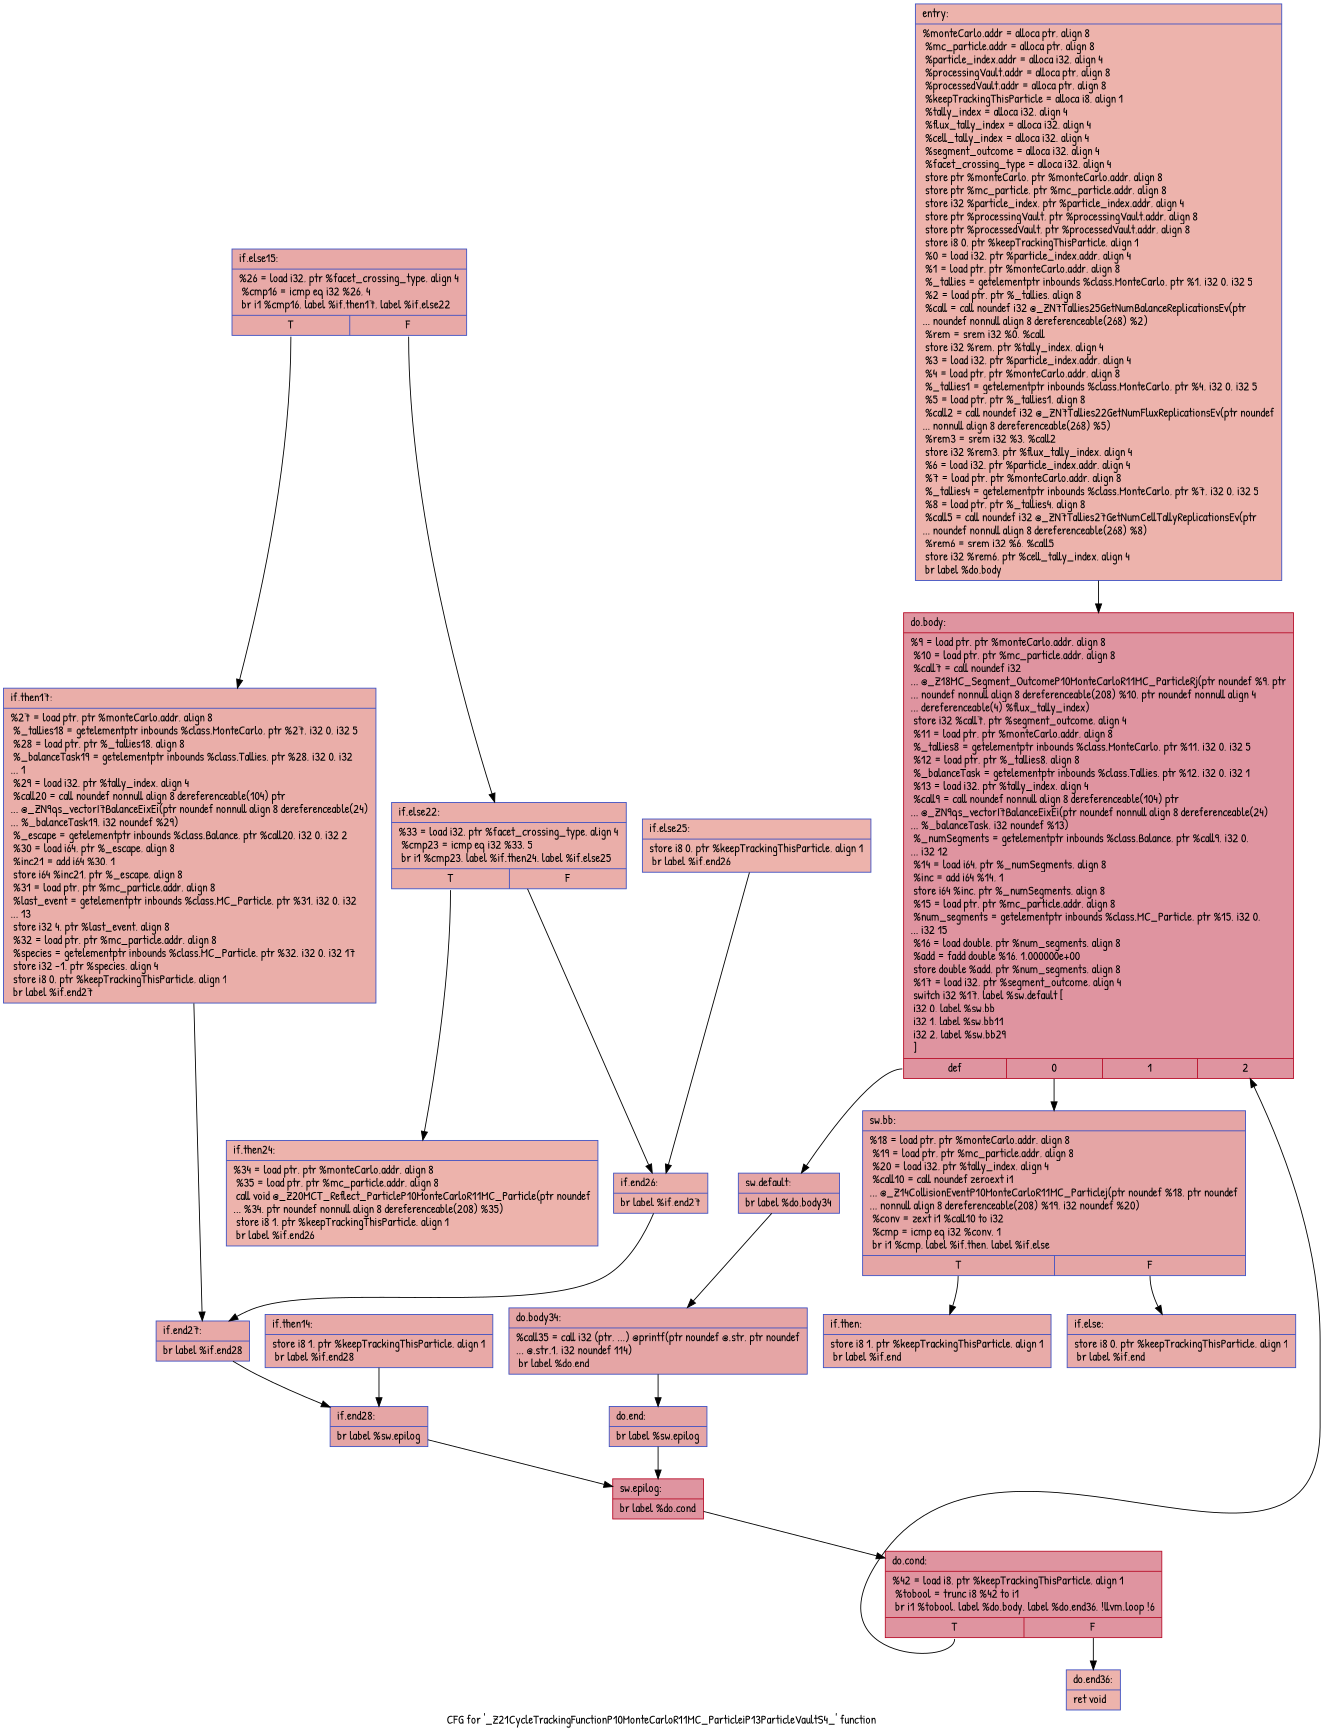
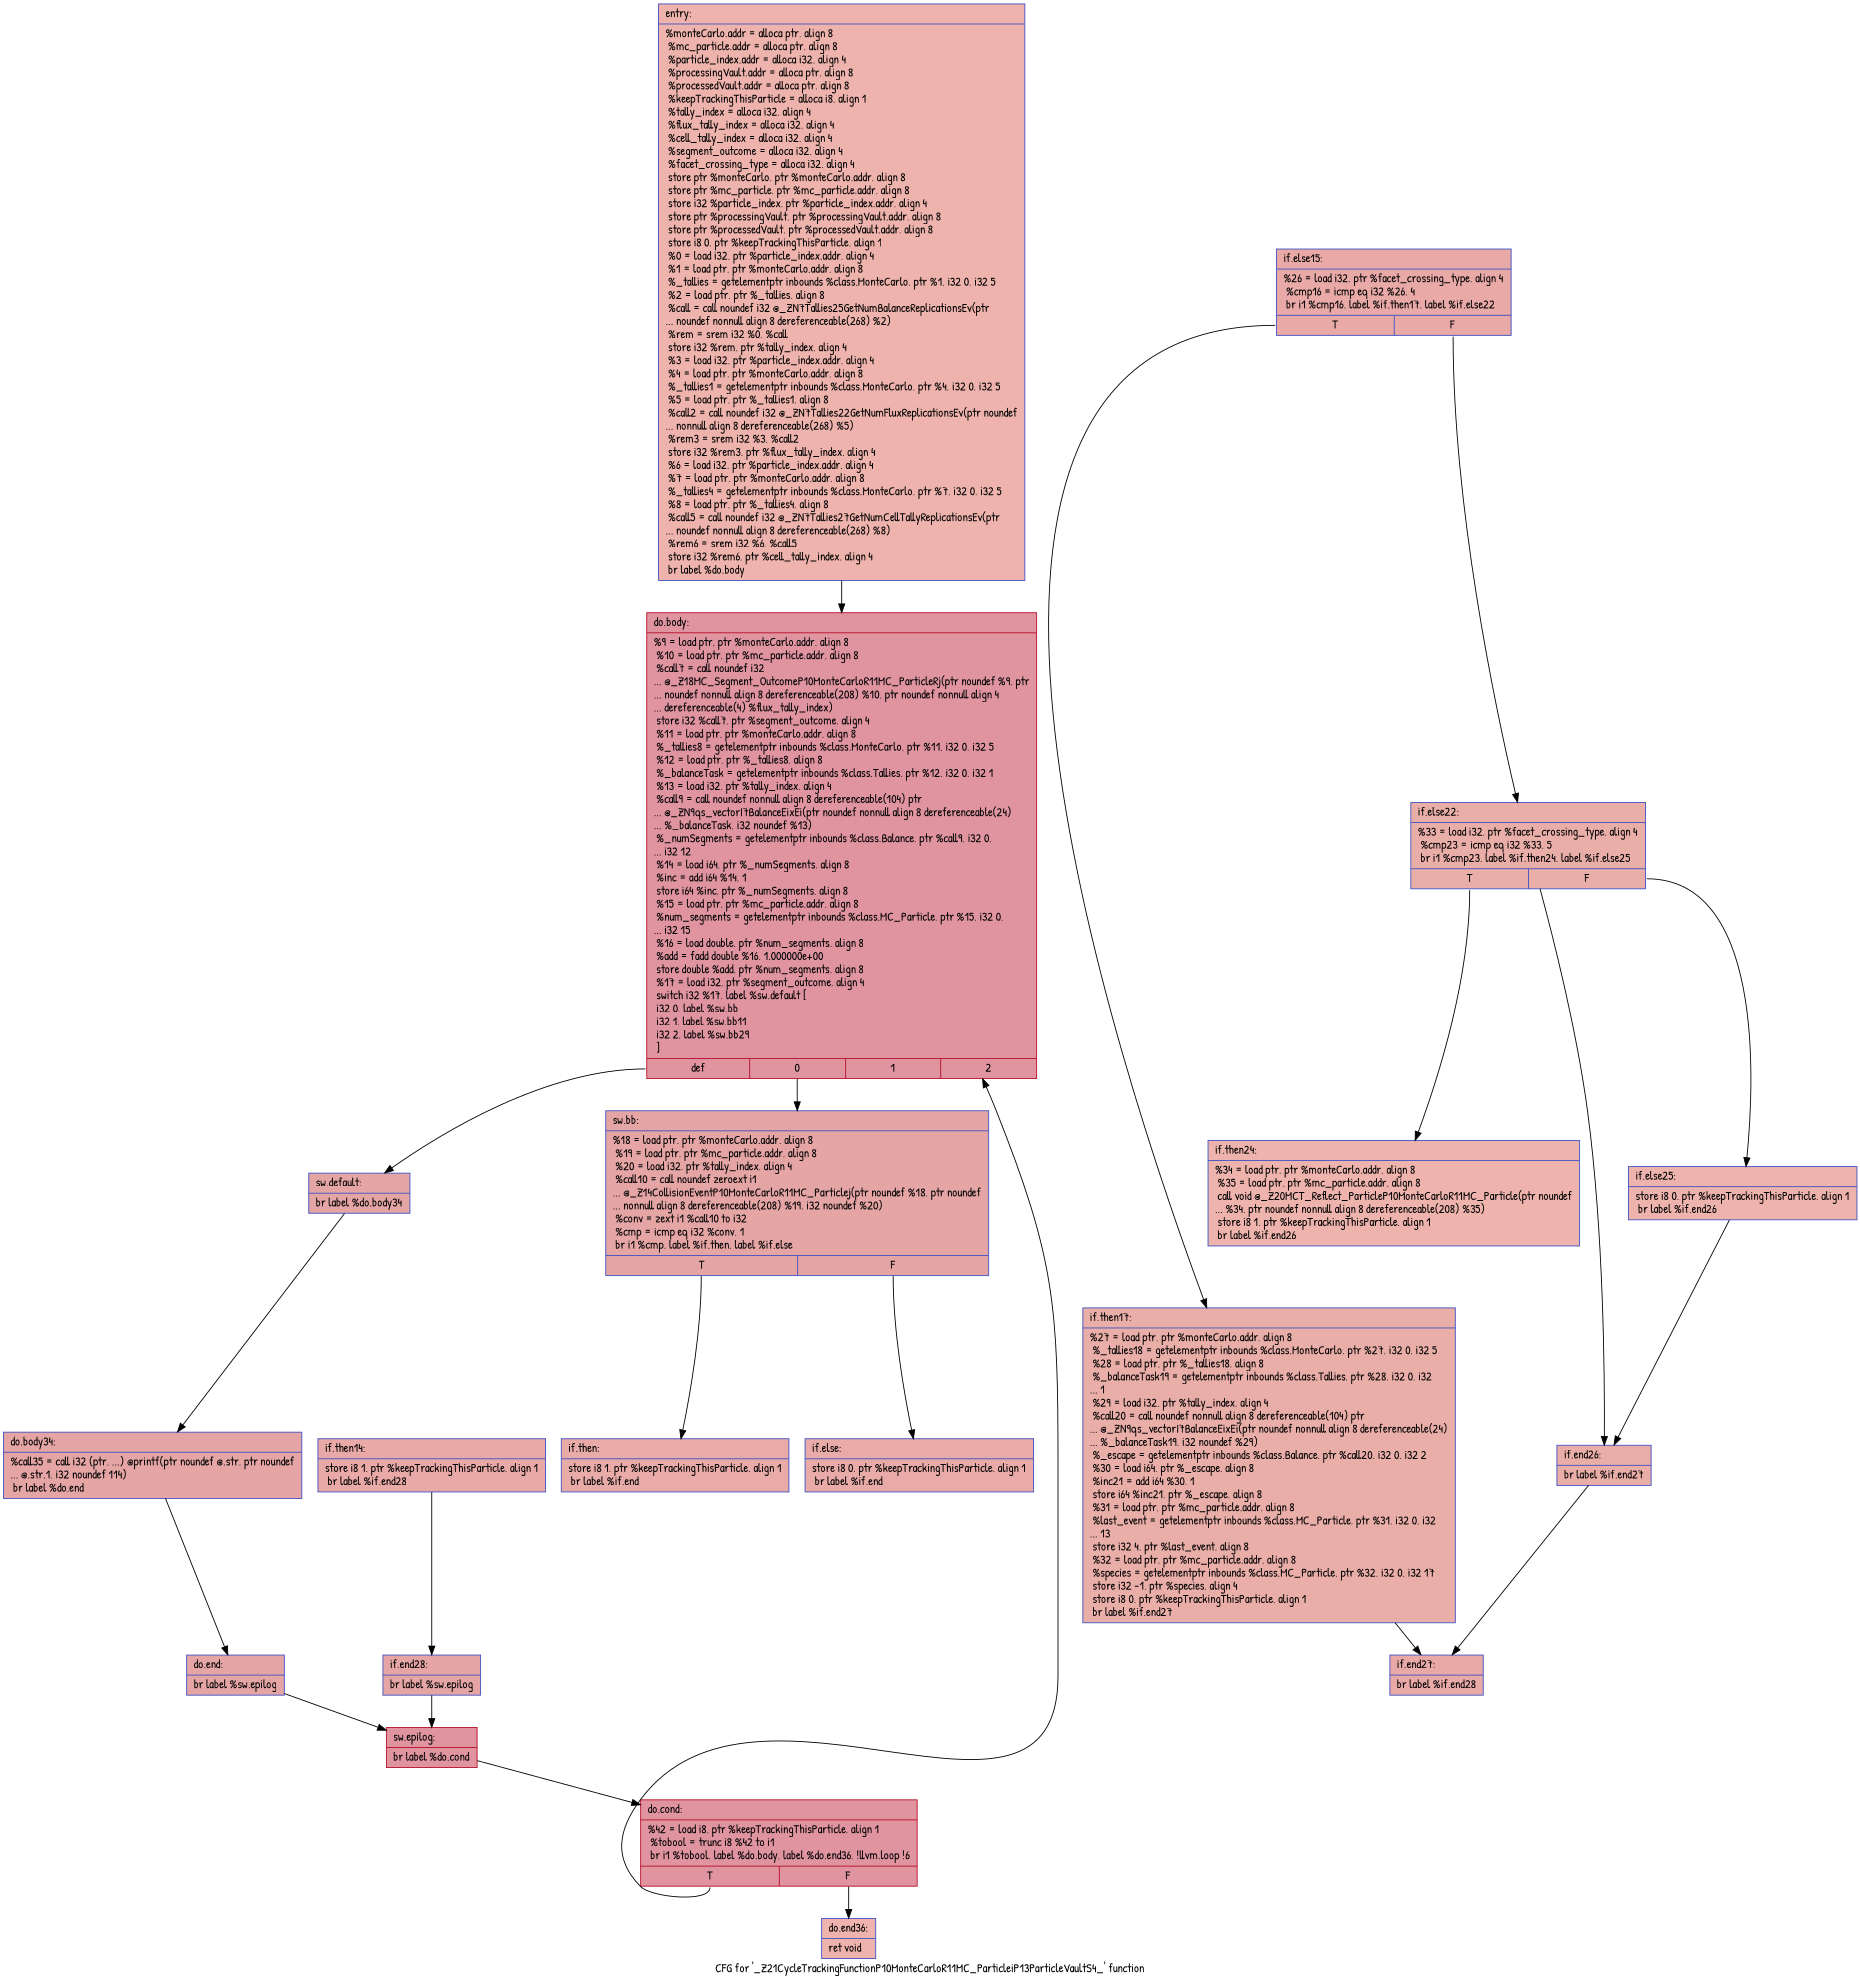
edge "if.else22:" -> "if.else25:": added
edge "if.end27:" -> "if.end28:": removed
